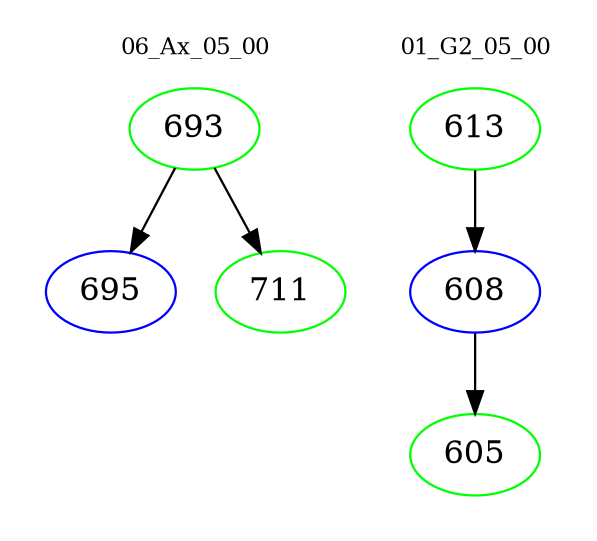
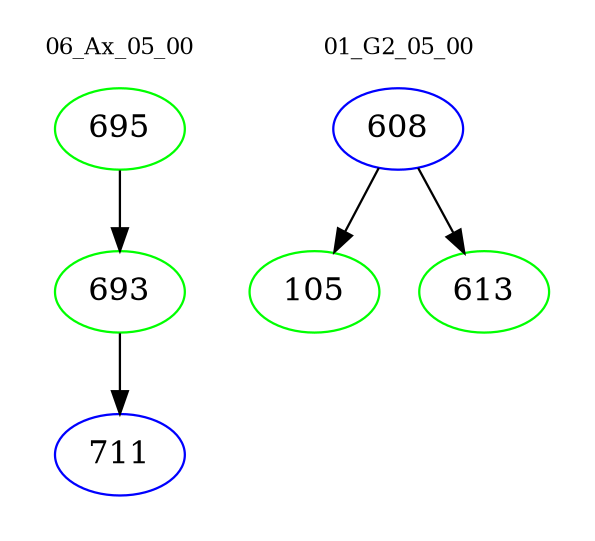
edge "613" -> "608": reversed
edge "693" -> "695": reversed
node "695": color blue -> green
node "711": color green -> blue
node "605": label "605" -> "105"
